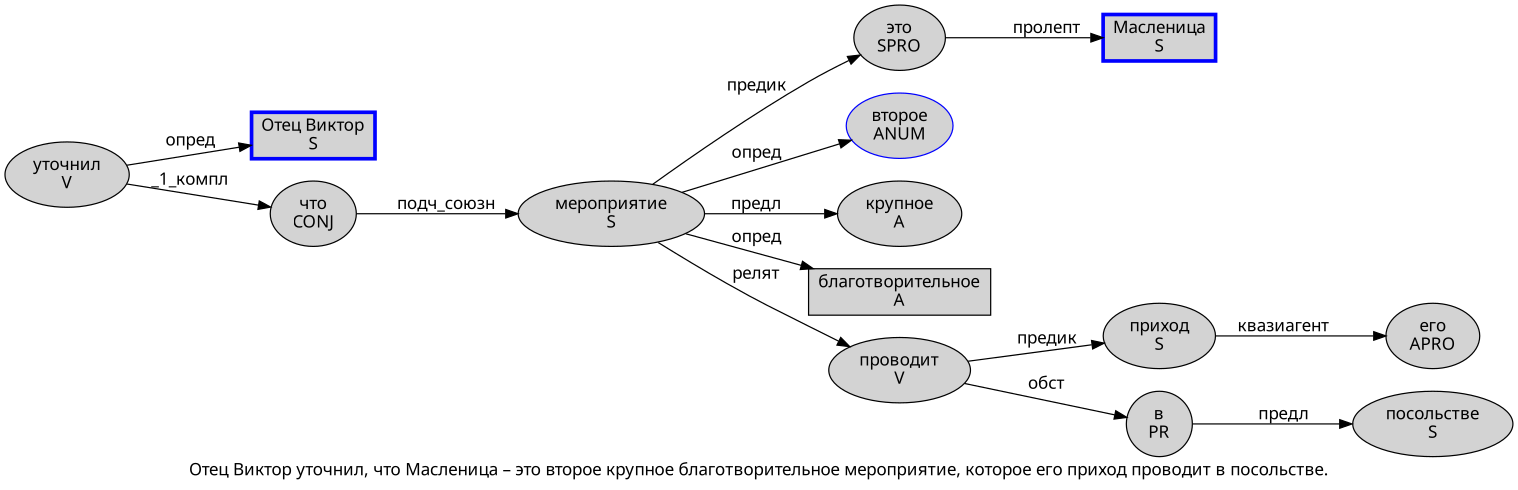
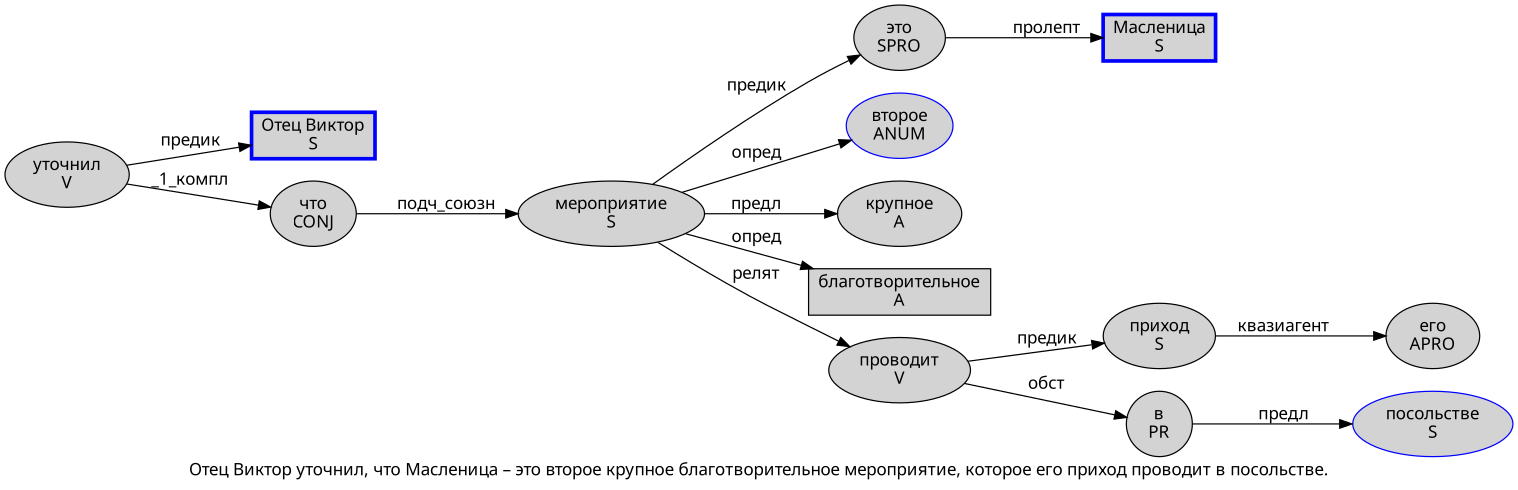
edge "уточнил V" -> "Отец Виктор S": label "опред" -> "предик"
node "посольстве S": color black -> blue
